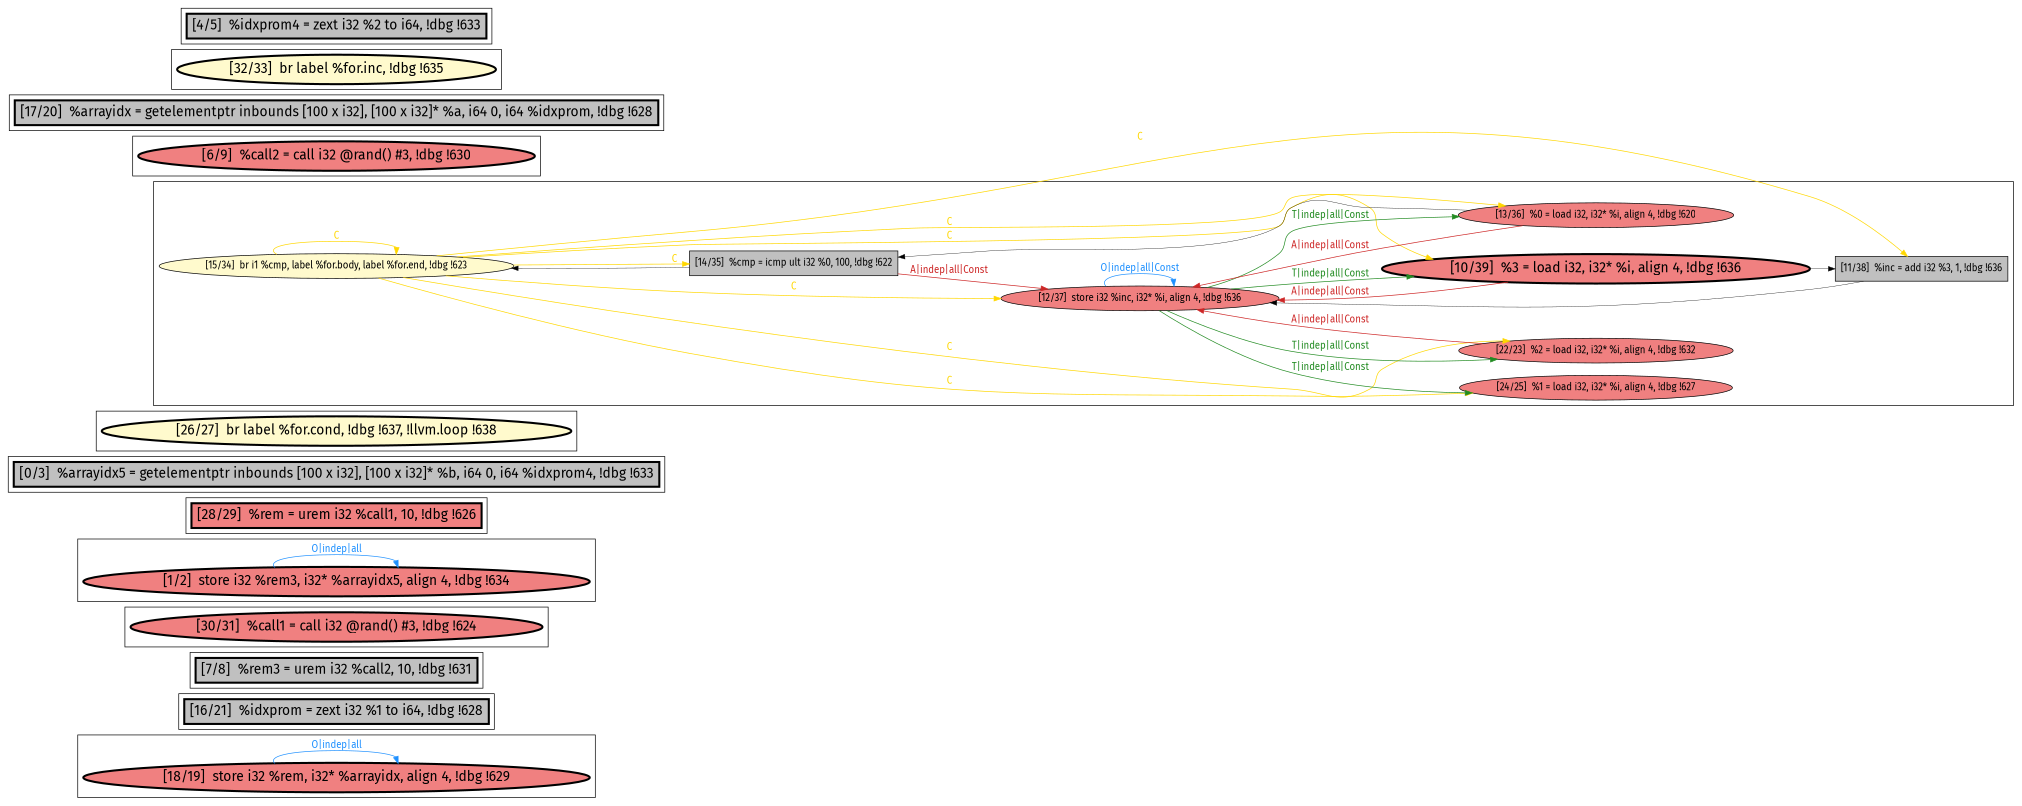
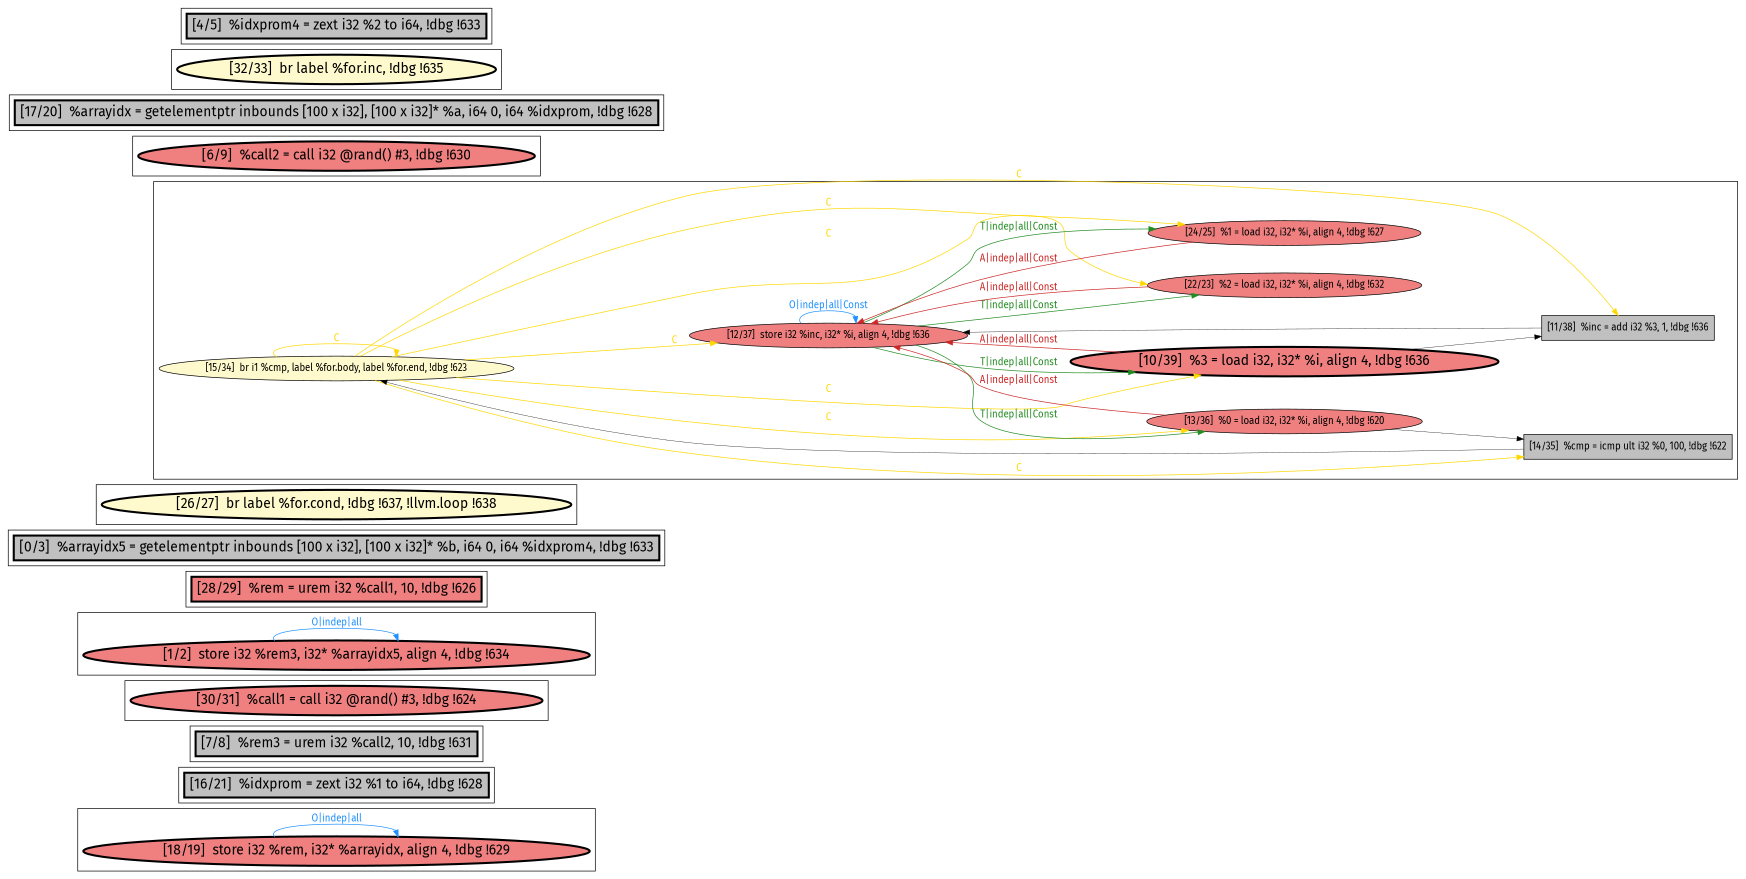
edge "[14/35]  %cmp = icmp ult i32 %0, 100, !dbg !622" -> "[12/37]  store i32 %inc, i32* %i, align 4, !dbg !636": now "[24/25]  %1 = load i32, i32* %i, align 4, !dbg !627" -> "[12/37]  store i32 %inc, i32* %i, align 4, !dbg !636"
